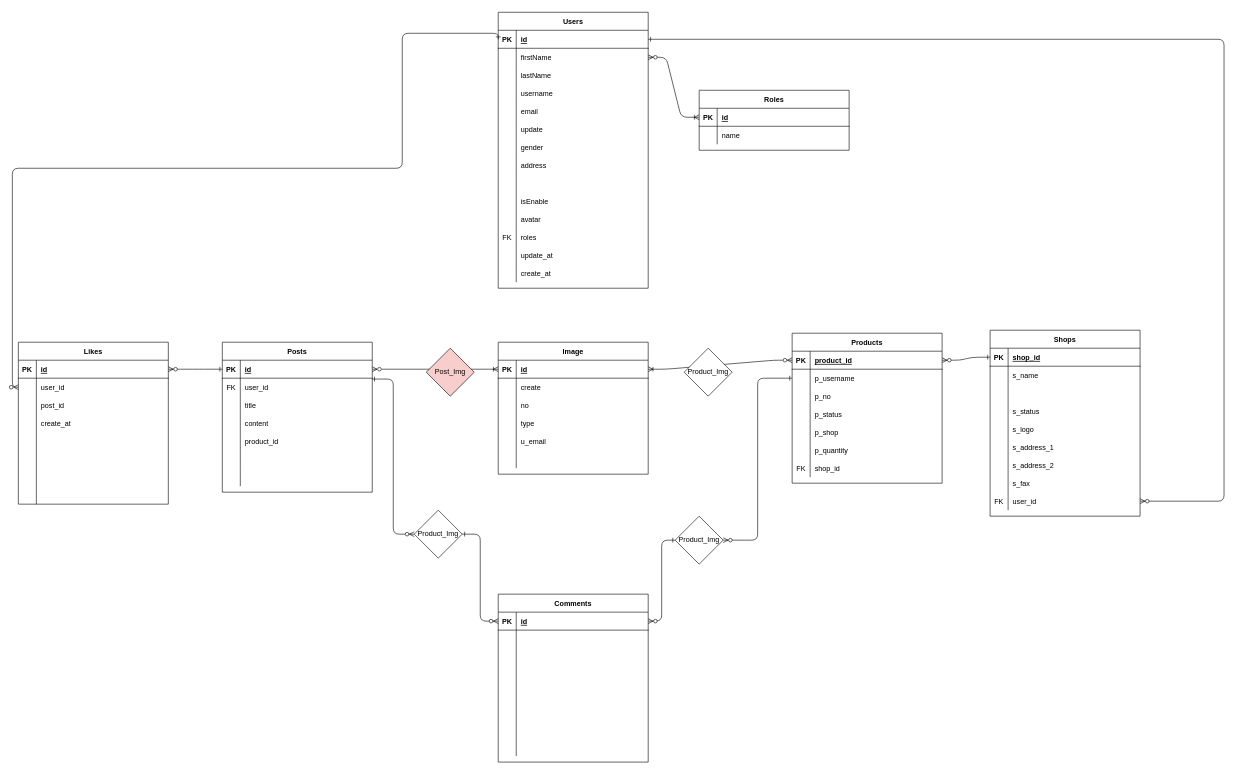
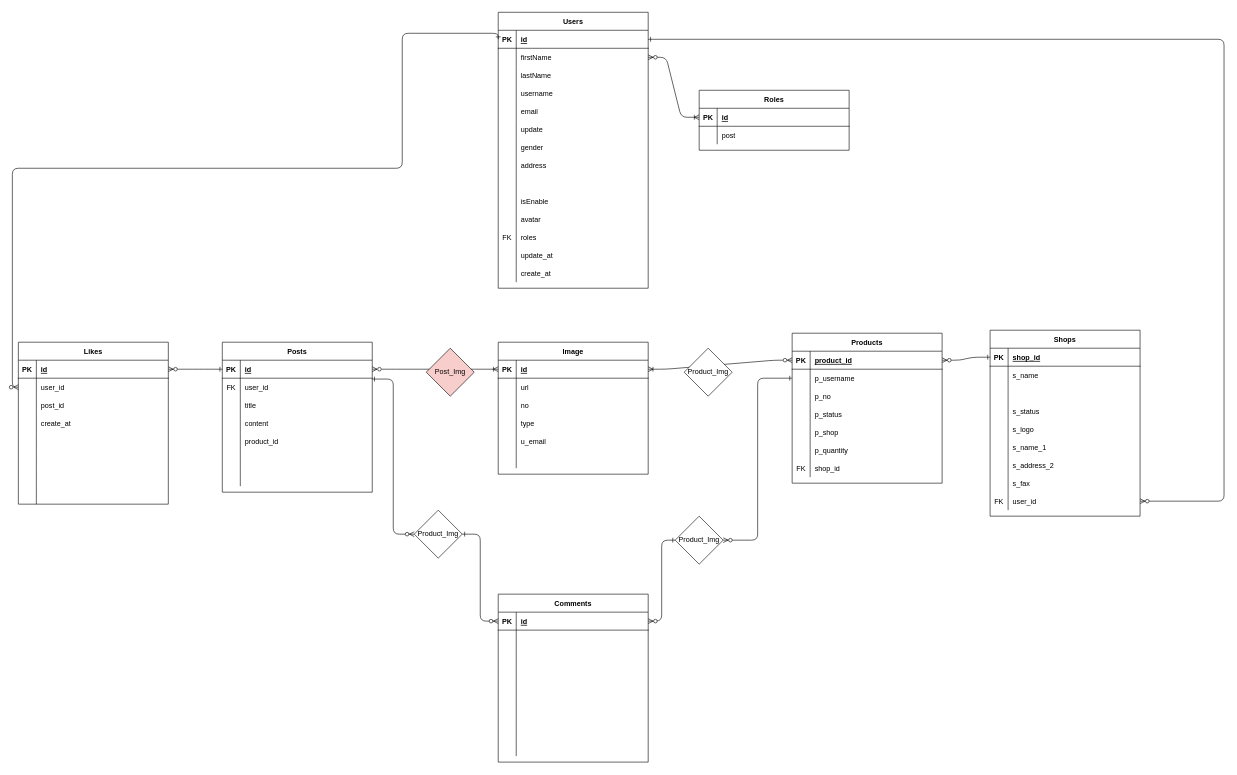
node "name": label "name" -> "post"
node "create": label "create" -> "url"
node "s_address_1": label "s_address_1" -> "s_name_1"
